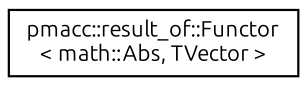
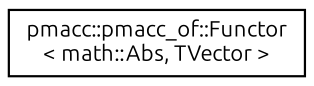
node "pmacc::result_of::Functor < math::Abs, TVector >": label "pmacc::result_of::Functor < math::Abs, TVector >" -> "pmacc::pmacc_of::Functor < math::Abs, TVector >"
